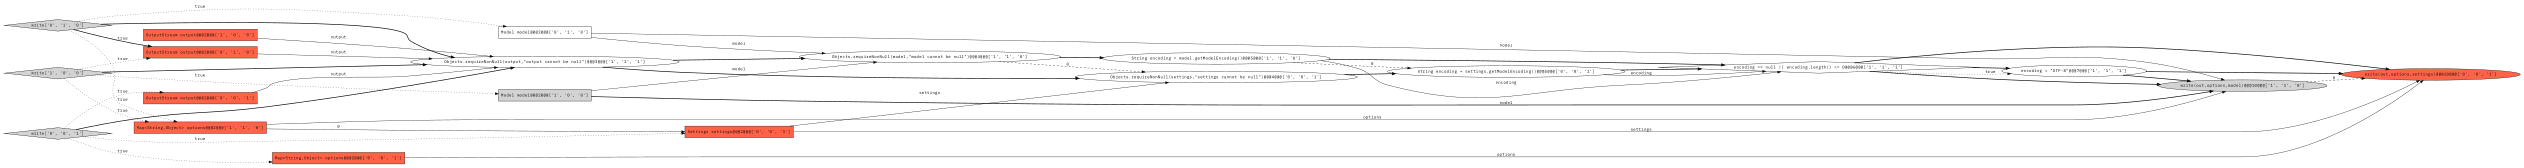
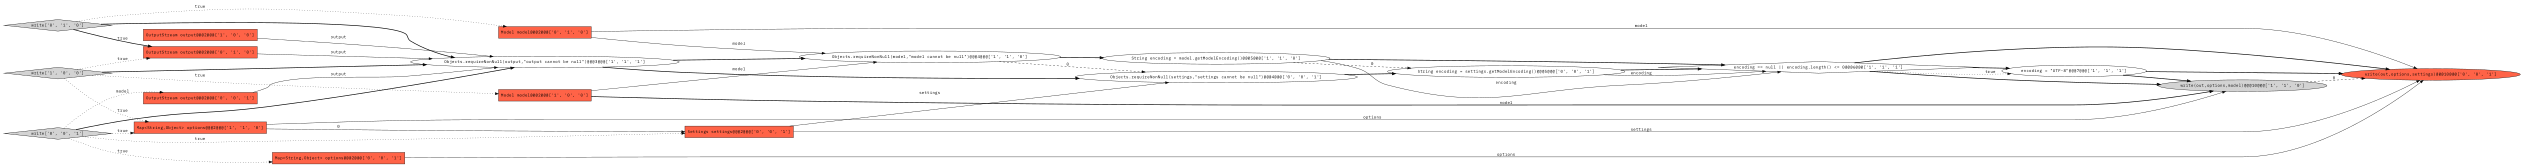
node "Model model@@@2@@@['0', '1', '0']": fillcolor white -> tomato
edge "Model model@@@2@@@['0', '1', '0']" -> "write(out,options,model)@@@10@@@['1', '1', '0']": now "Model model@@@2@@@['0', '1', '0']" -> "write(out,options,settings)@@@10@@@['0', '0', '1']"
edge "write['0', '1', '0']" -> "Map<String,Object> options@@@2@@@['1', '1', '0']": now "write['0', '0', '1']" -> "Map<String,Object> options@@@2@@@['1', '1', '0']"
edge "write['0', '0', '1']" -> "OutputStream output@@@2@@@['0', '0', '1']": label "true" -> "model"
node "Model model@@@2@@@['1', '0', '0']": fillcolor lightgray -> tomato
